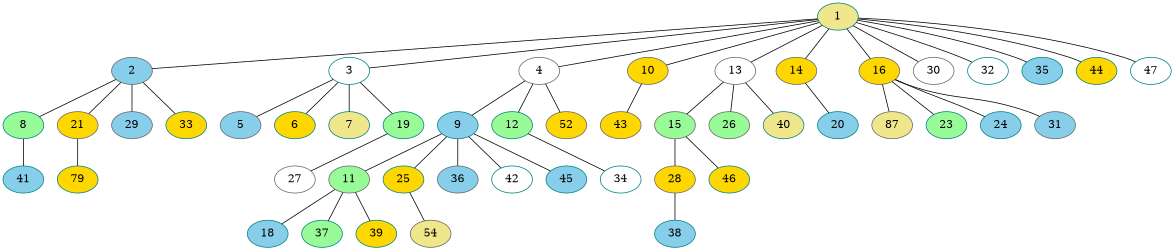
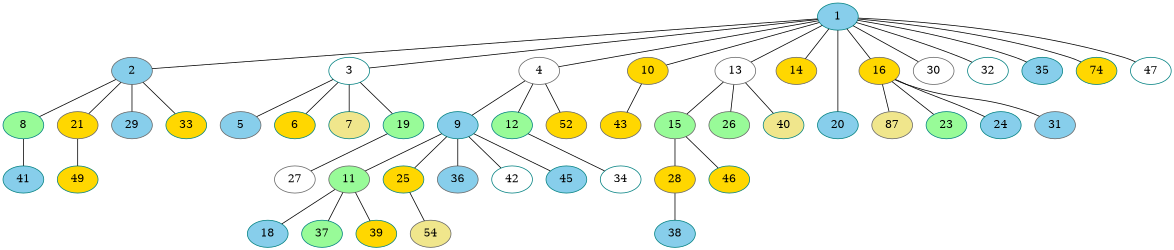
node "1": fillcolor khaki -> skyblue
node "44": label "44" -> "74"
edge "14" -- "20": now "1" -- "20"
node "79": label "79" -> "49"
